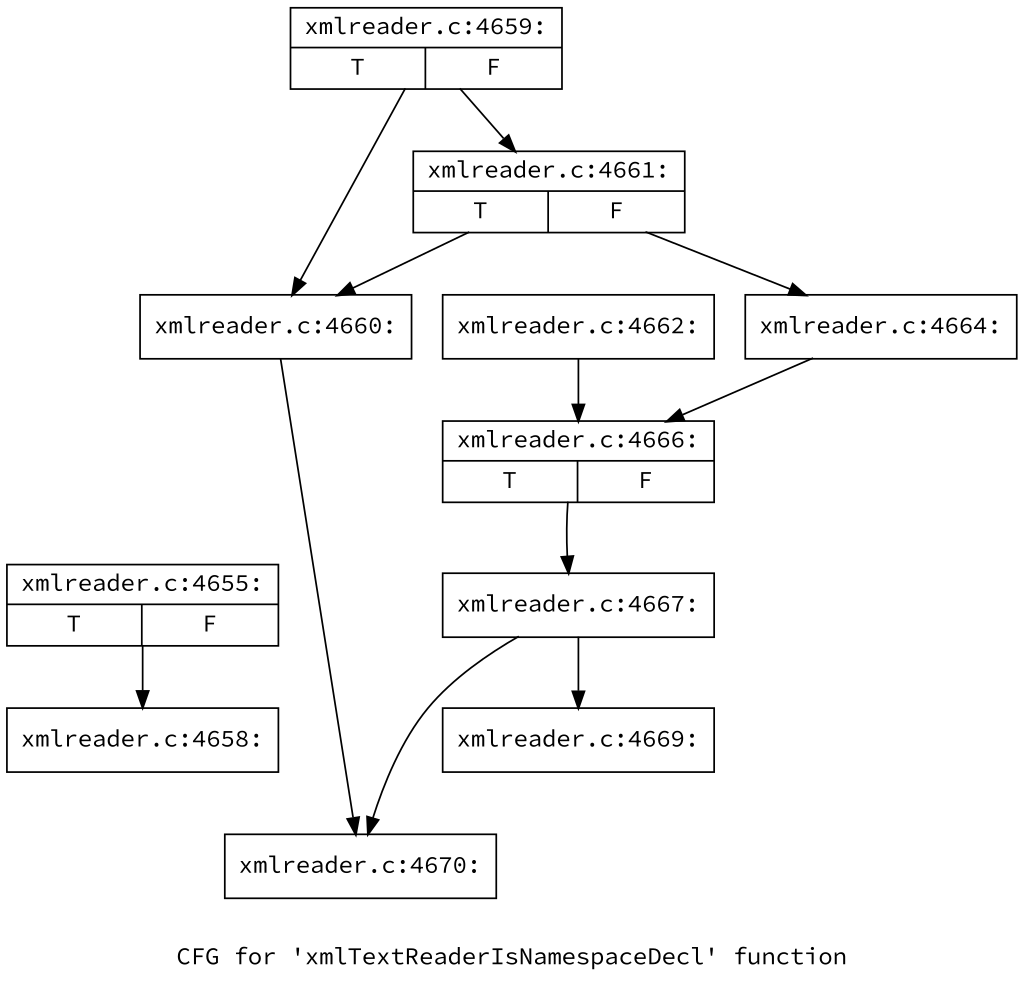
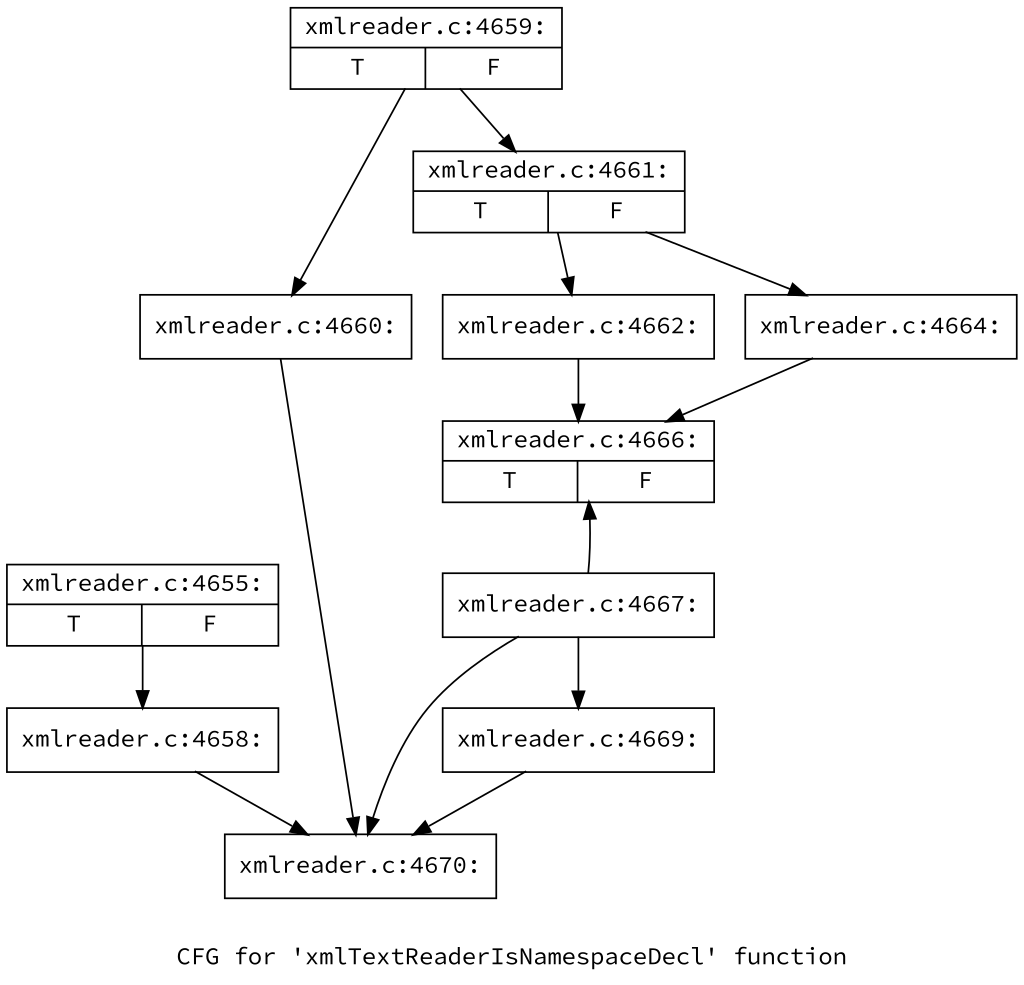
edge "xmlreader.c:4661:" -> "xmlreader.c:4660:": now "xmlreader.c:4661:" -> "xmlreader.c:4662:"
edge "xmlreader.c:4666:" -> "xmlreader.c:4667:": reversed
edge "xmlreader.c:4658:" -> "xmlreader.c:4670:": added
edge "xmlreader.c:4669:" -> "xmlreader.c:4670:": added
